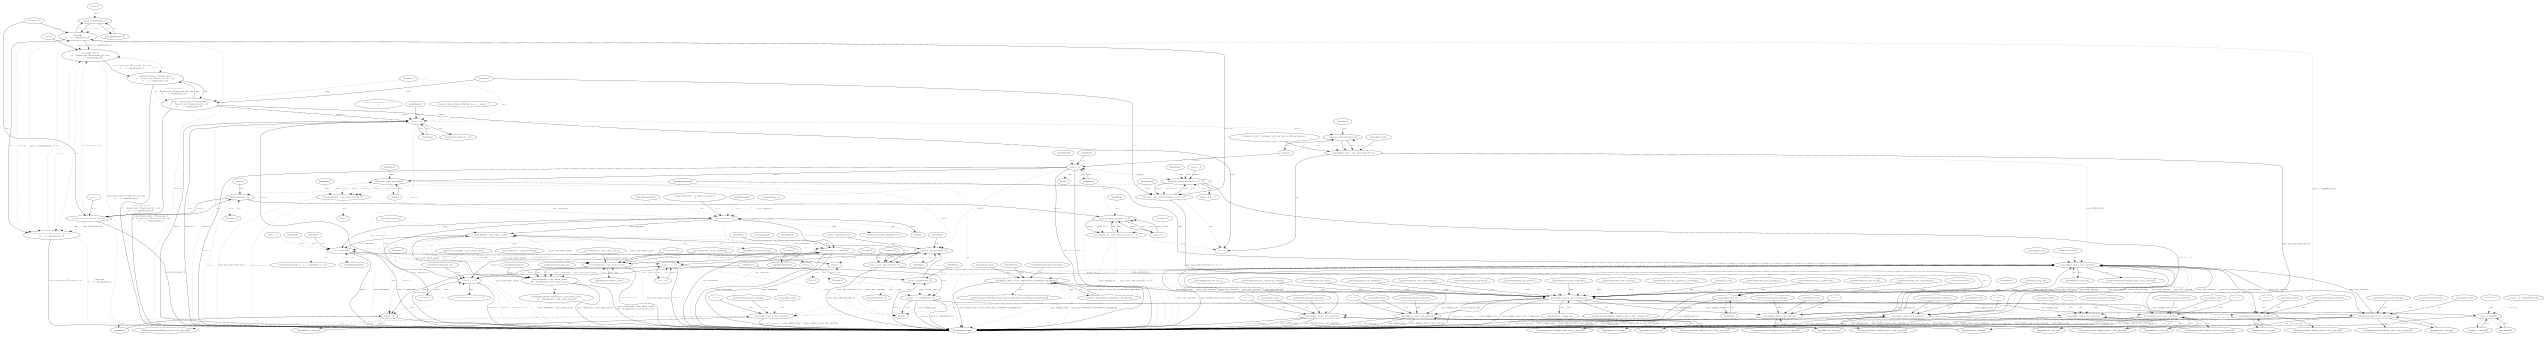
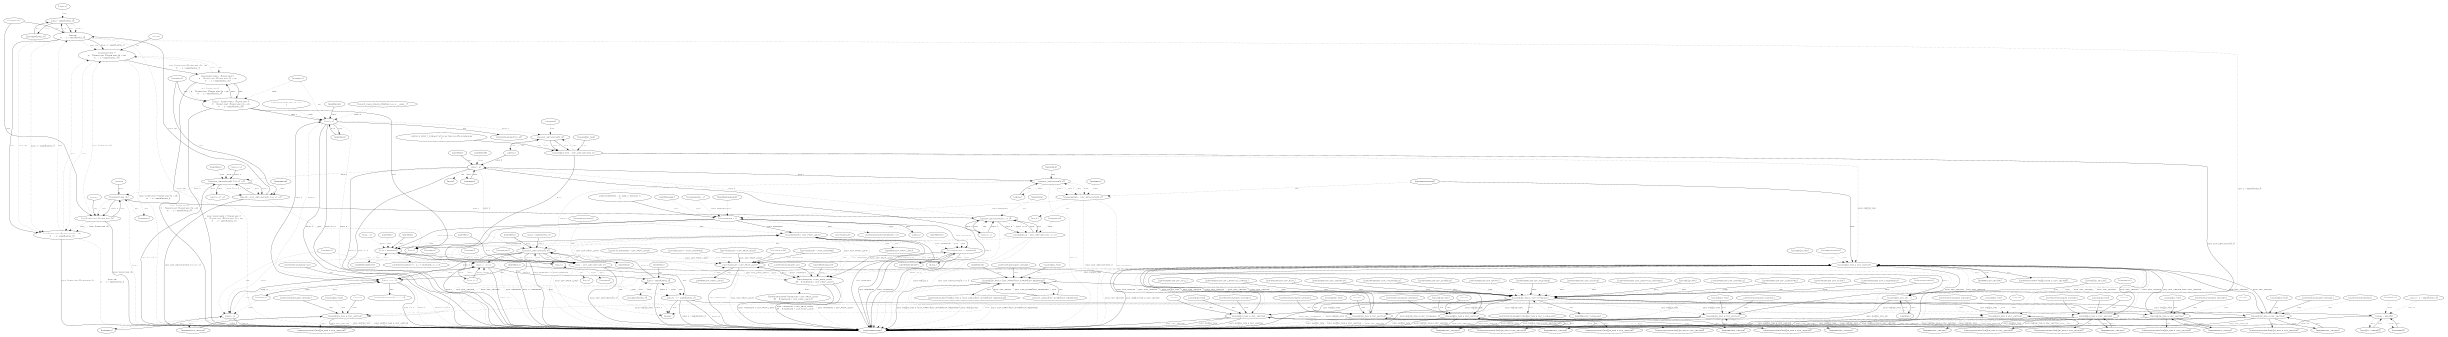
node "1000438": removed
